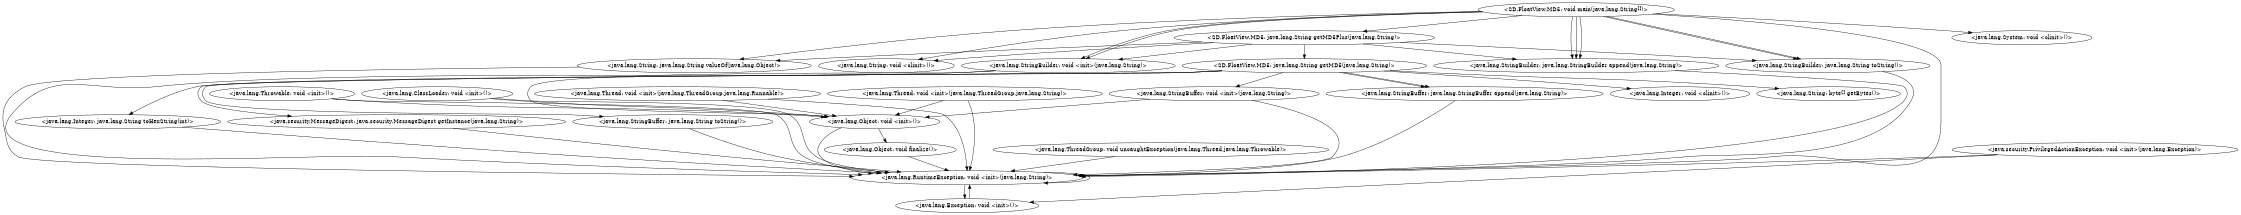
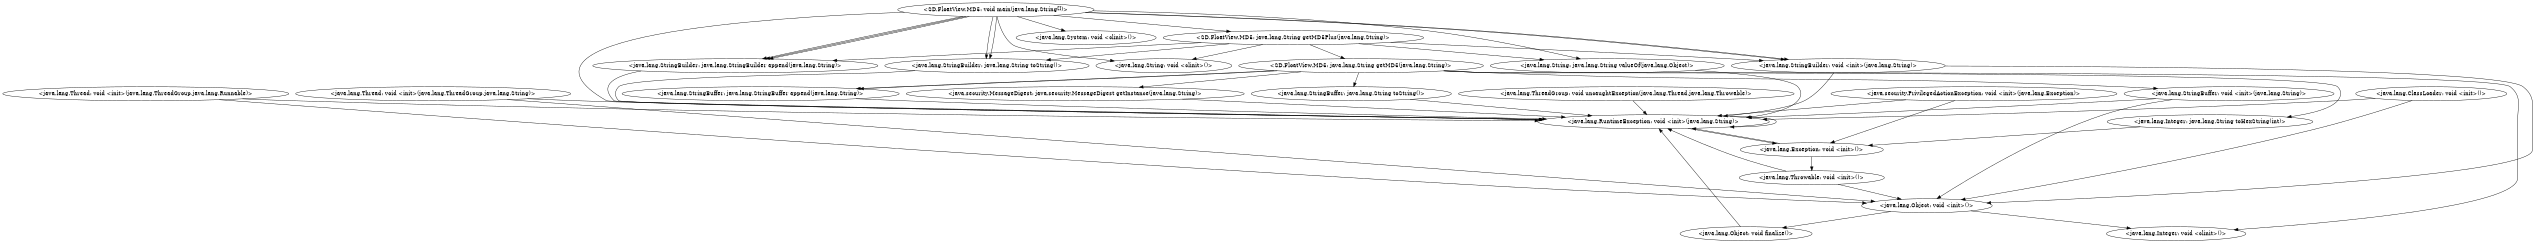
node "<java.lang.String: byte[] getBytes()>": removed
edge "<java.lang.Integer: java.lang.String toHexString(int)>" -> "<java.lang.RuntimeException: void <init>(java.lang.String)>": now "<java.lang.Integer: java.lang.String toHexString(int)>" -> "<java.lang.Exception: void <init>()>"
edge "<java.lang.Object: void <init>()>" -> "<java.lang.RuntimeException: void <init>(java.lang.String)>": now "<java.lang.Object: void <init>()>" -> "<java.lang.Integer: void <clinit>()>"
edge "<java.lang.Exception: void <init>()>" -> "<java.lang.Throwable: void <init>()>": added
